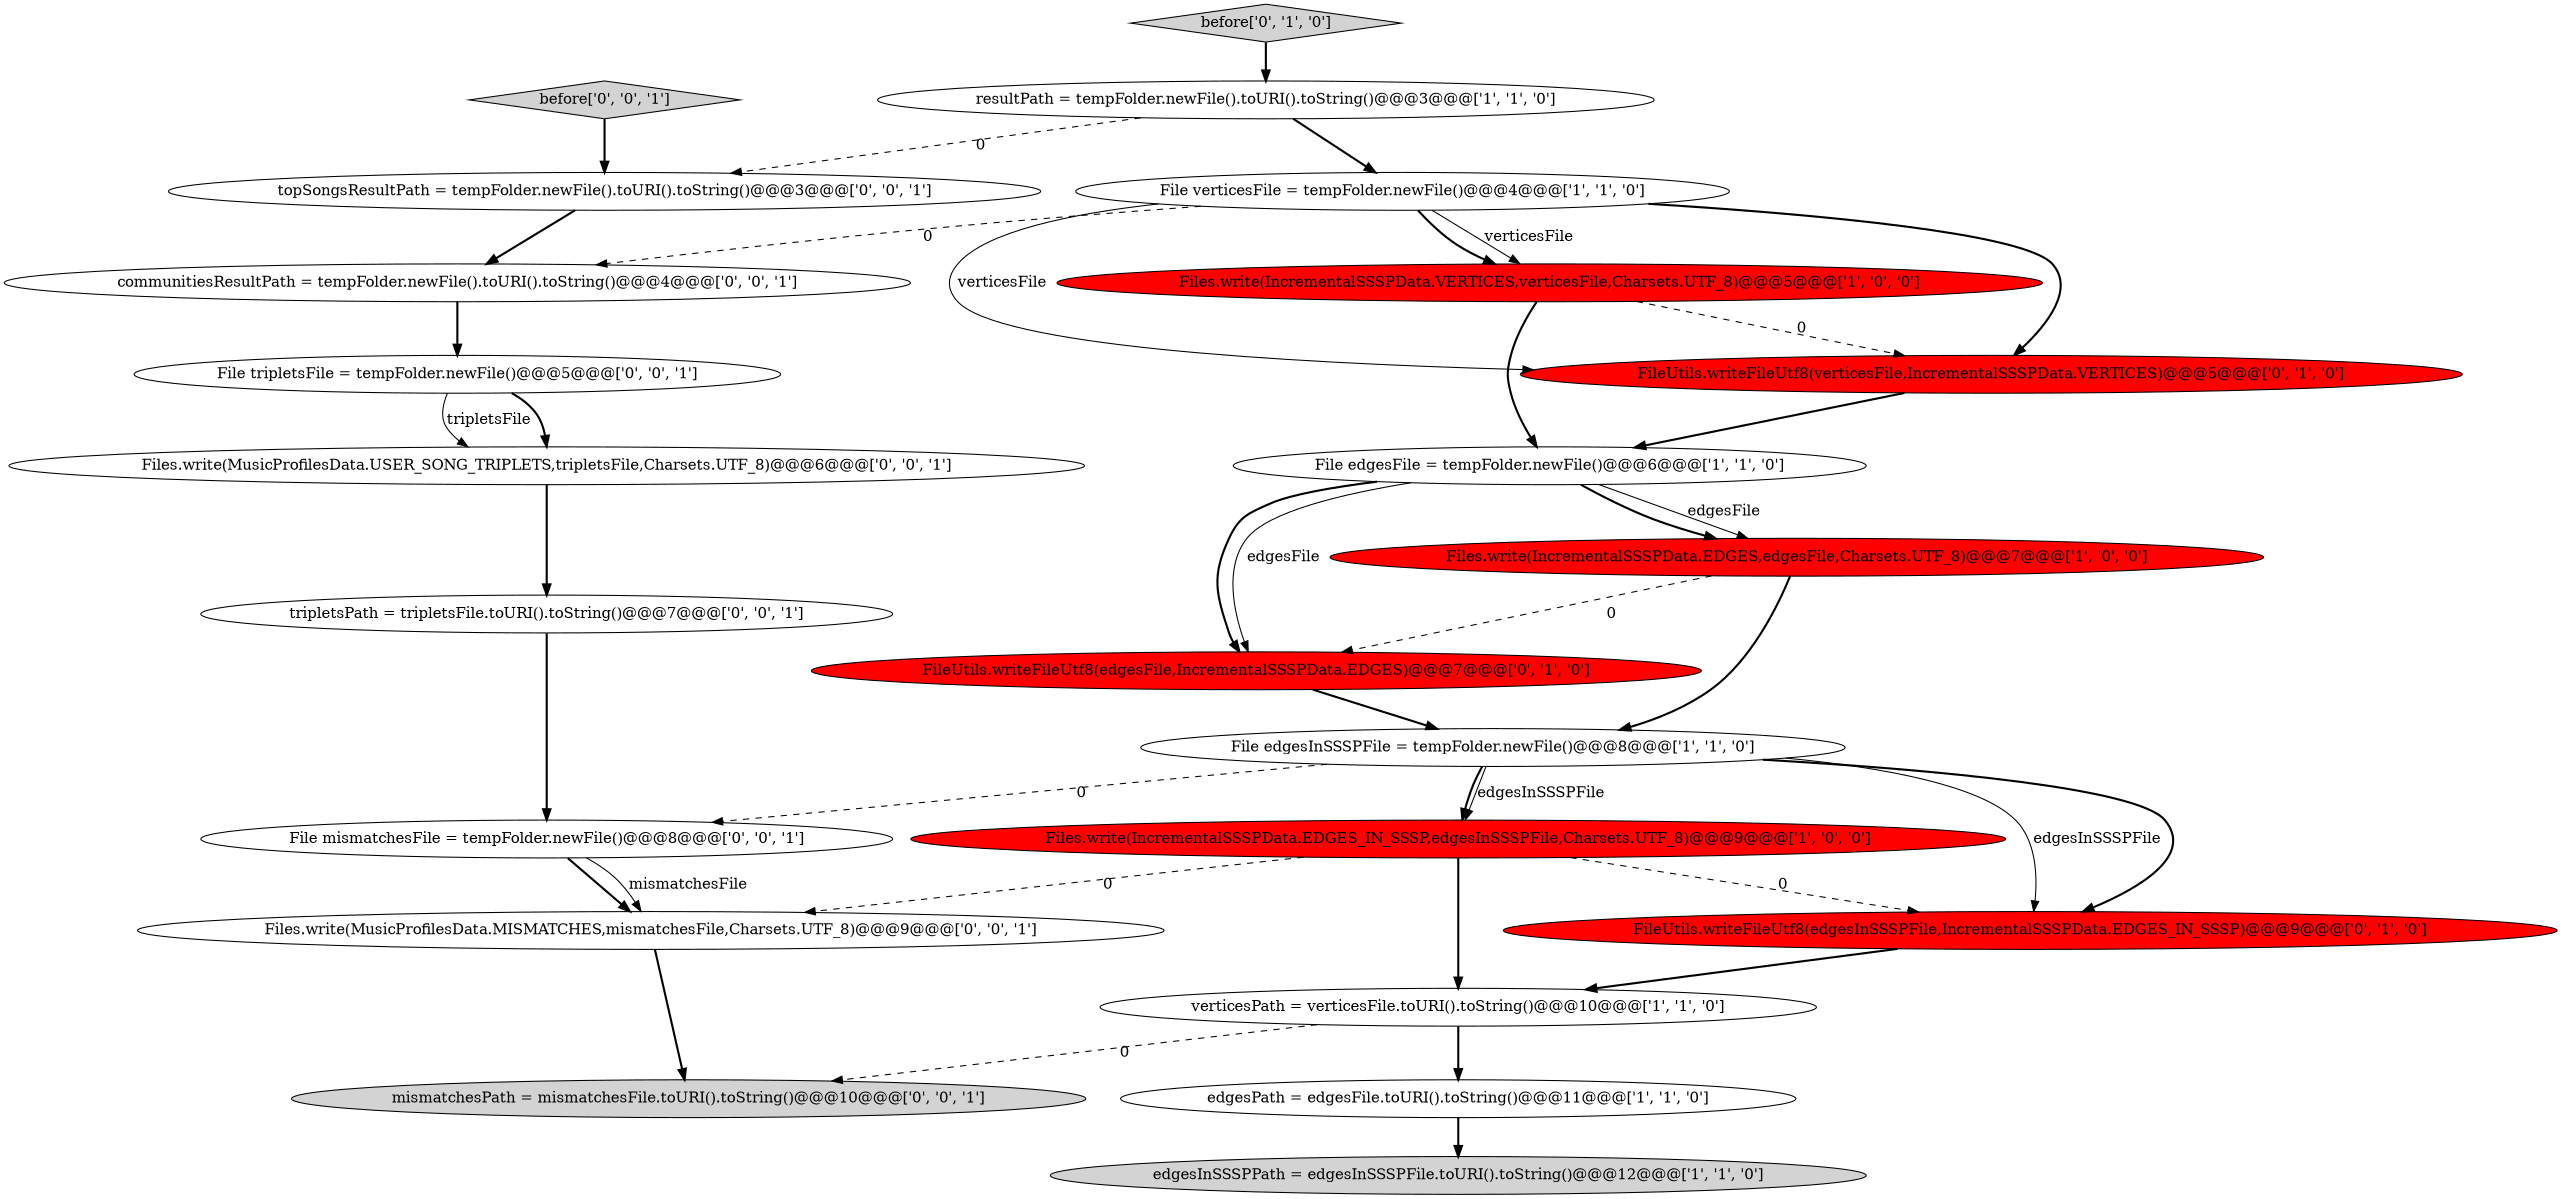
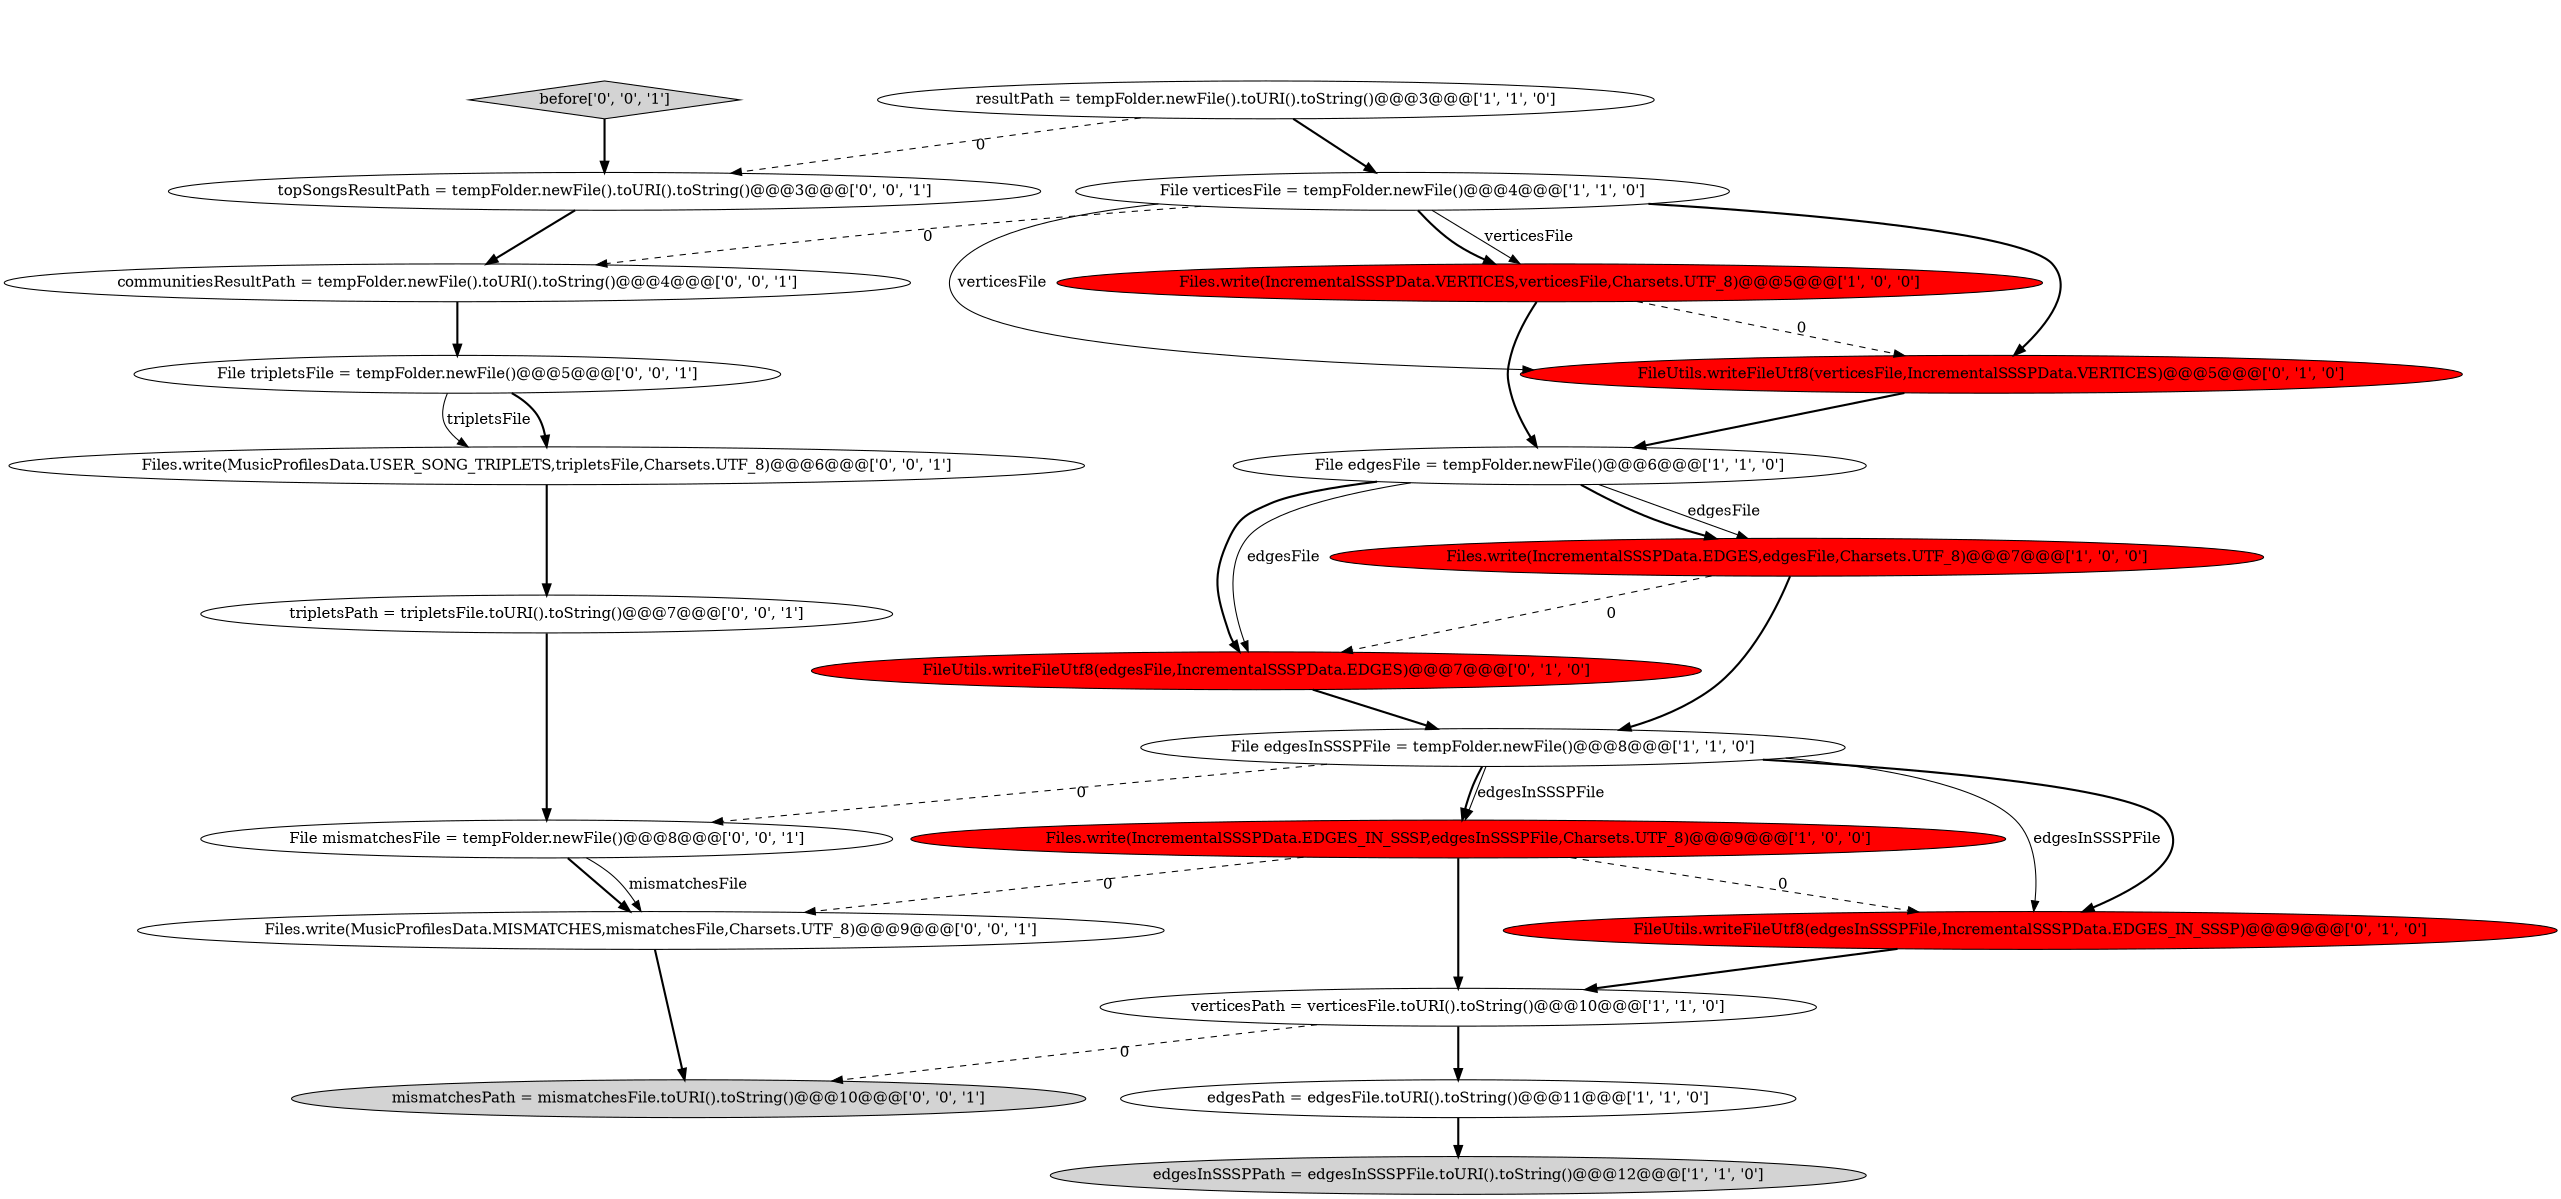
node "before['0', '1', '0']": removed
